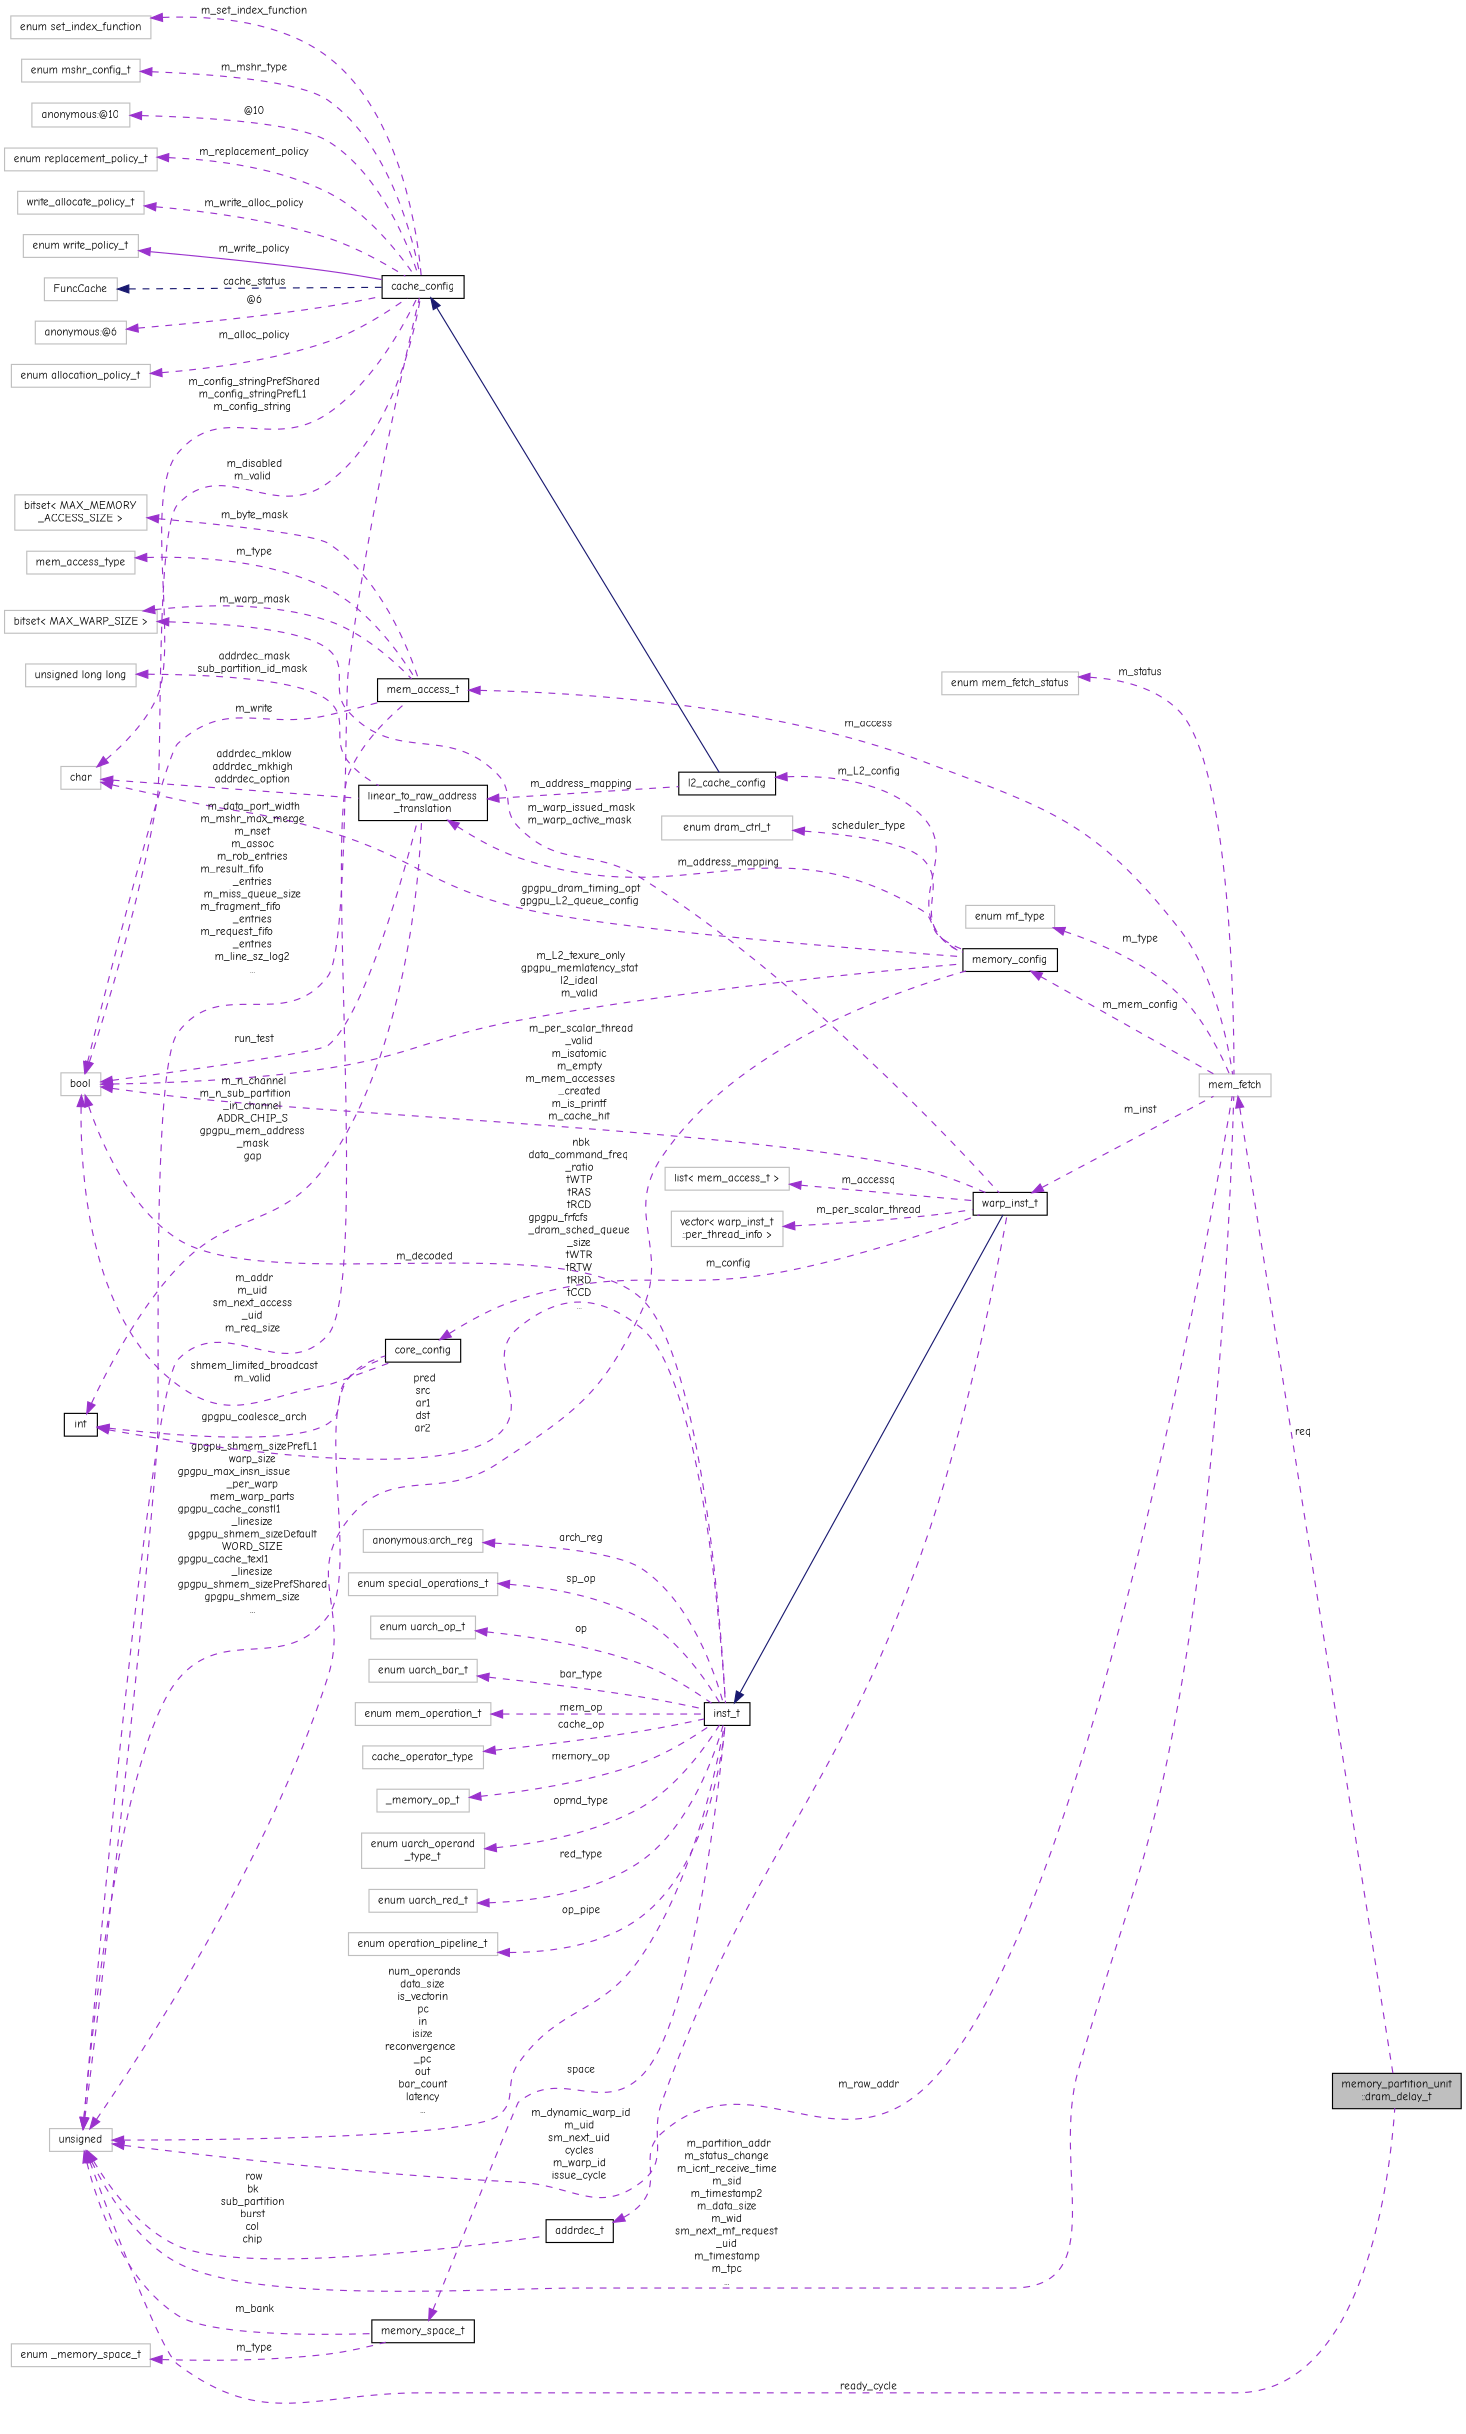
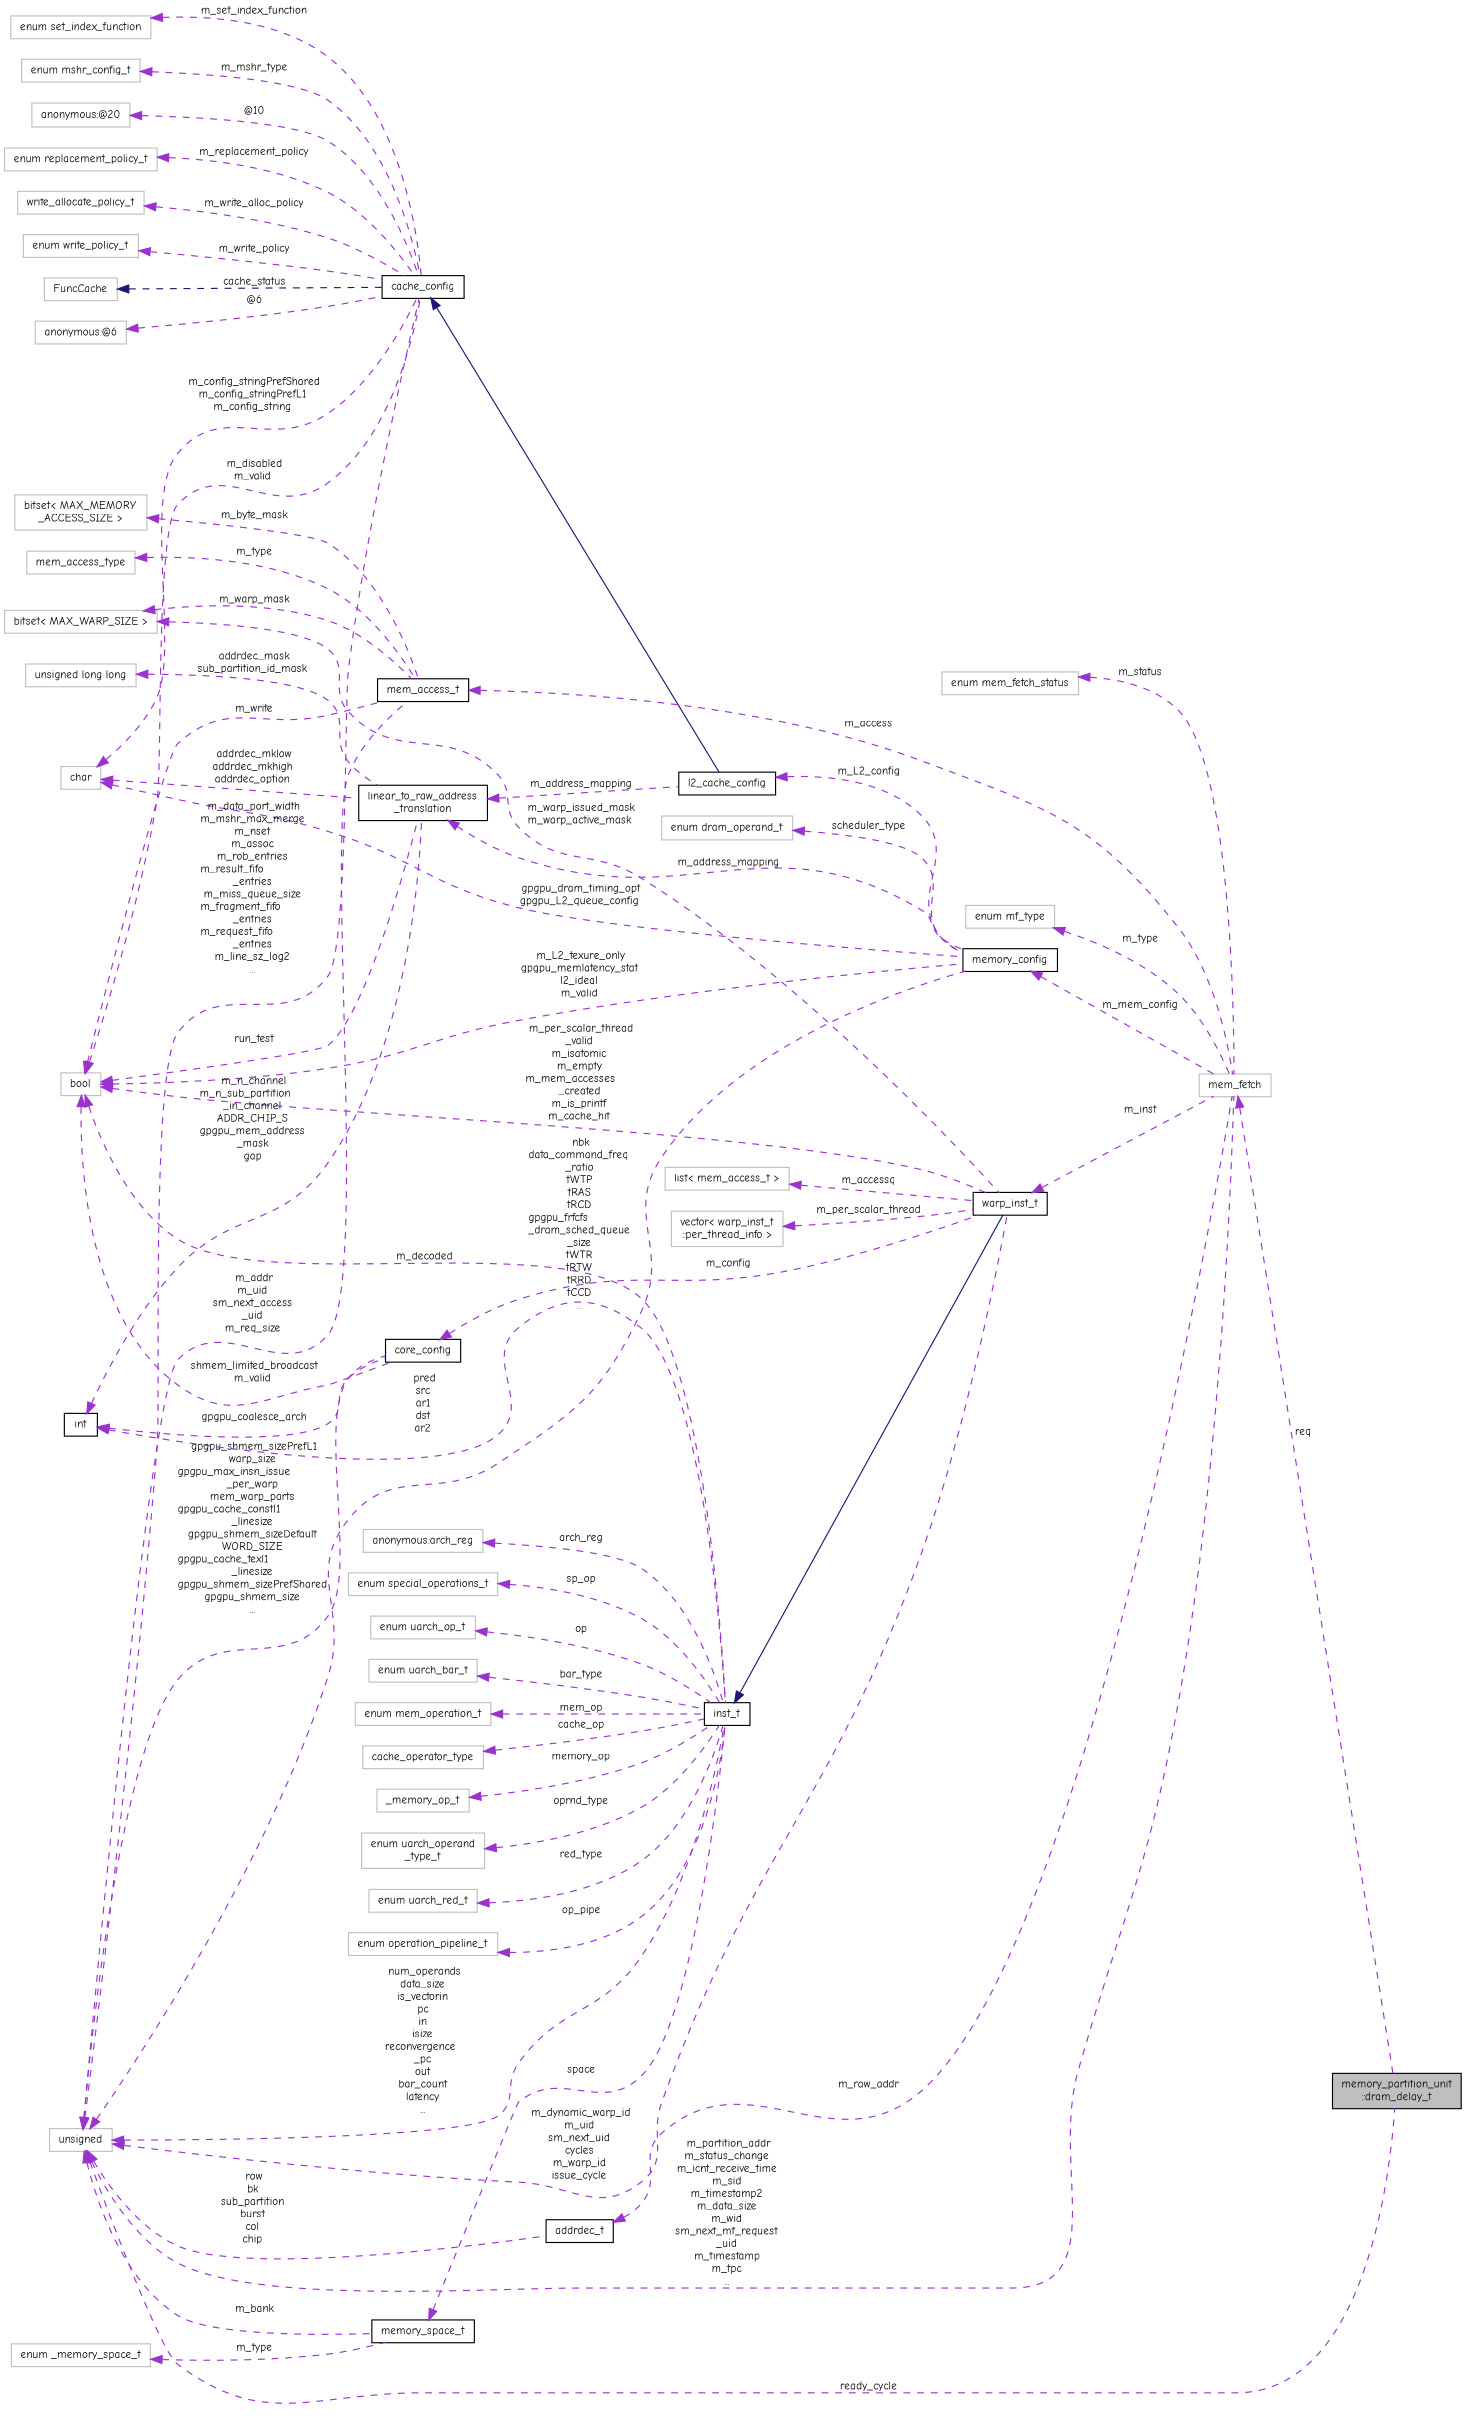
node "anonymous:@10": label "anonymous:@10" -> "anonymous:@20"
edge "cache_config" -> "enum write_policy_t": style solid -> dashed
node "enum allocation_policy_t": removed
node "enum dram_ctrl_t": label "enum dram_ctrl_t" -> "enum dram_operand_t"
